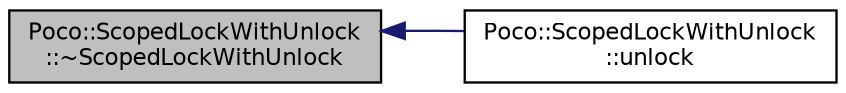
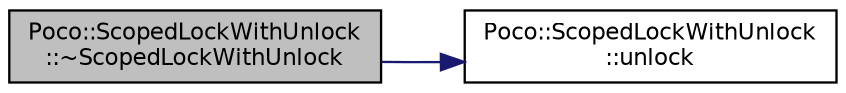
edge "Poco::ScopedLockWithUnlock ::unlock" -> "Poco::ScopedLockWithUnlock ::~ScopedLockWithUnlock": reversed
